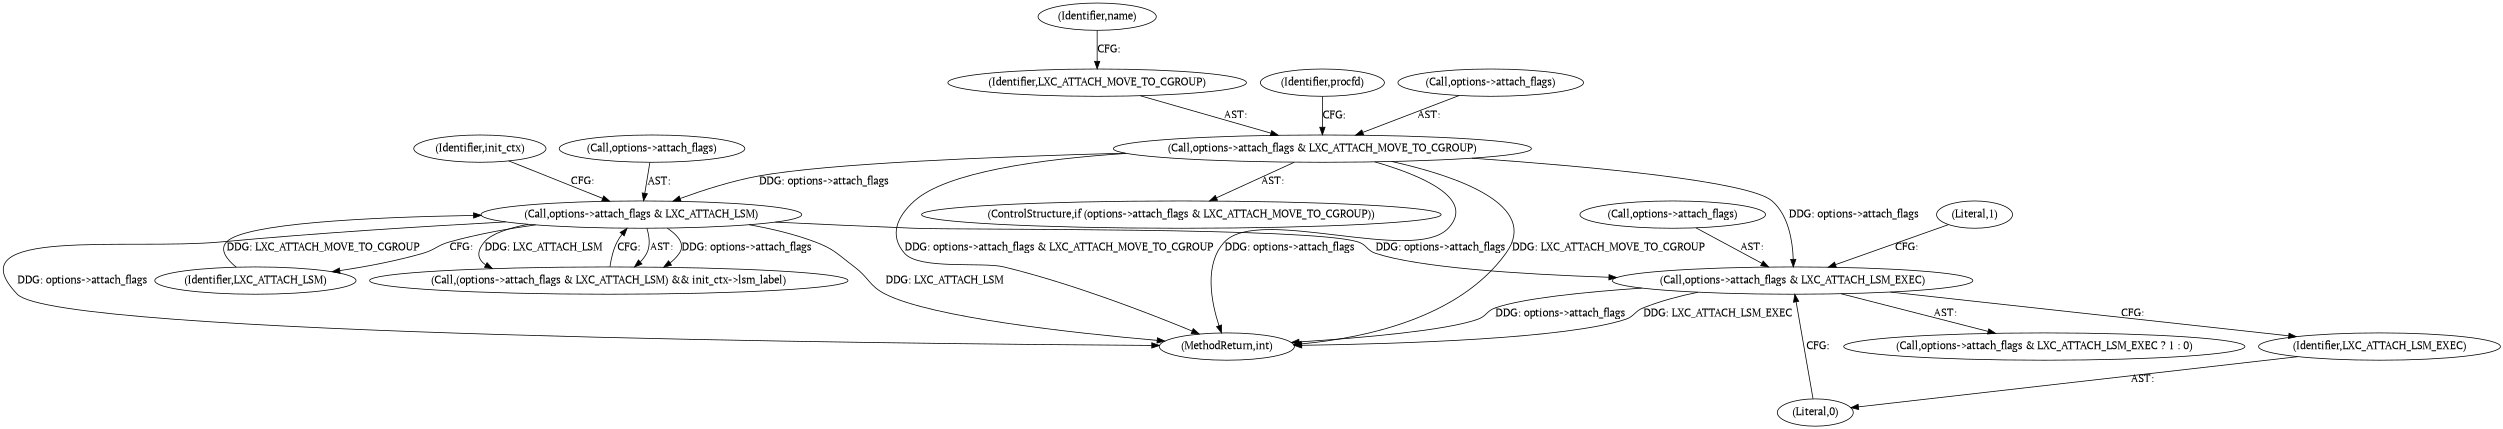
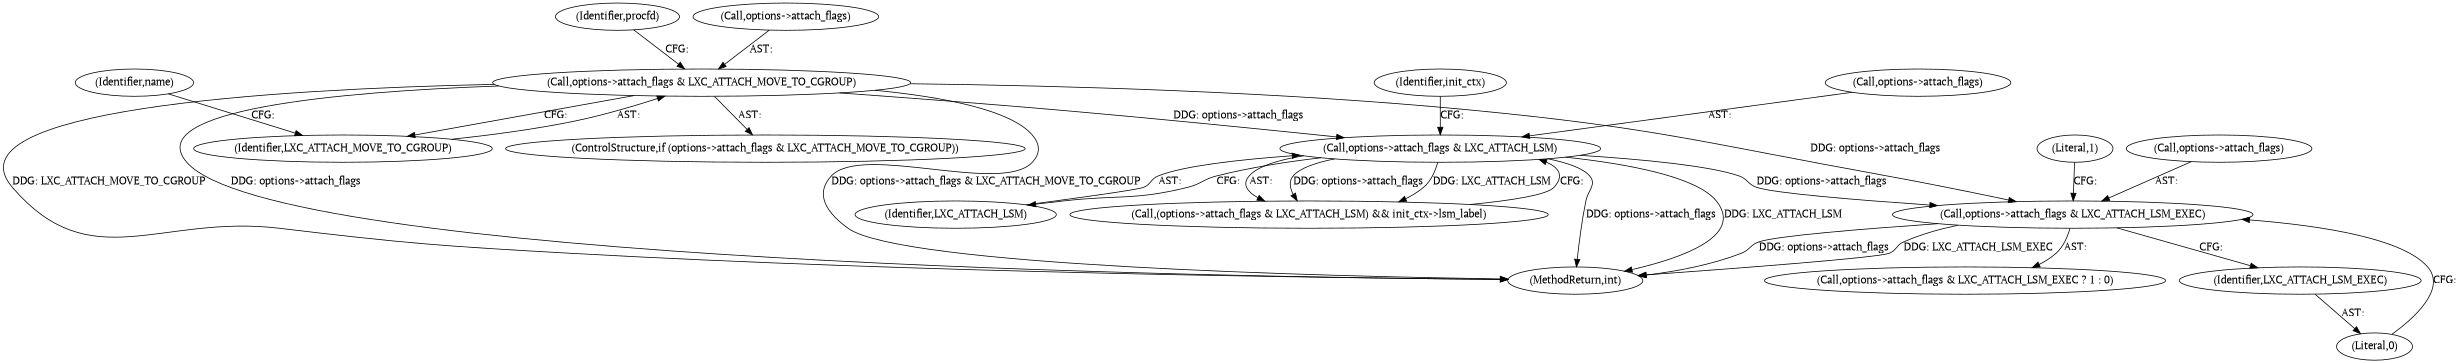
edge "(Call,options->attach_flags & LXC_ATTACH_MOVE_TO_CGROUP)" -> "(Identifier,LXC_ATTACH_MOVE_TO_CGROUP)": added, label "CFG:"
edge "(Identifier,LXC_ATTACH_LSM)" -> "(Call,options->attach_flags & LXC_ATTACH_LSM)": label "DDG: LXC_ATTACH_MOVE_TO_CGROUP" -> "AST: "
